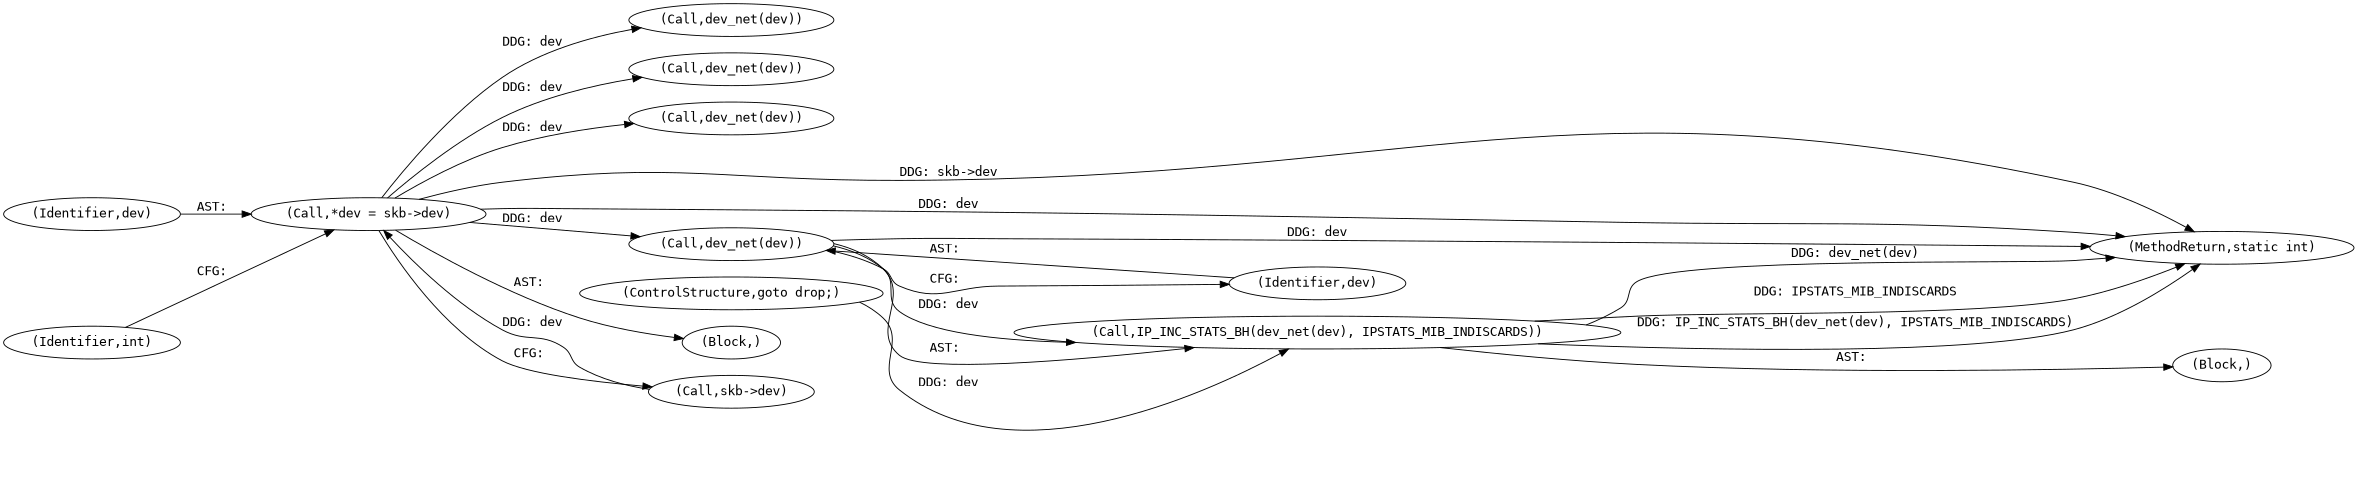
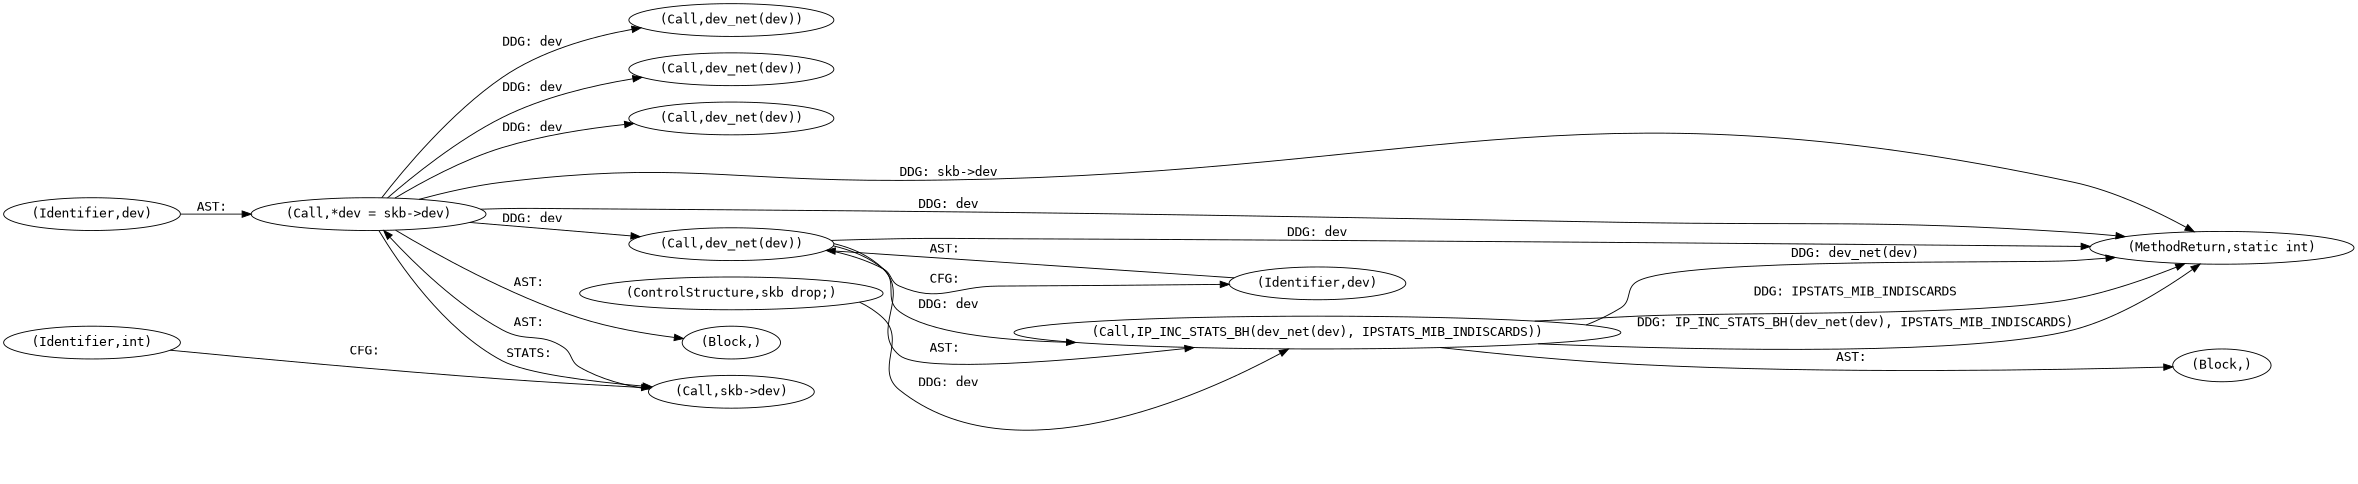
edge "(Identifier,int)" -> "(Call,*dev = skb->dev)": now "(Identifier,int)" -> "(Call,skb->dev)"
node "(ControlStructure,goto drop;)": label "(ControlStructure,goto drop;)" -> "(ControlStructure,skb drop;)"
edge "(Call,skb->dev)" -> "(Call,*dev = skb->dev)": label "DDG: dev" -> "AST: "
edge "(Call,*dev = skb->dev)" -> "(Call,skb->dev)": label "CFG: " -> "STATS: "
